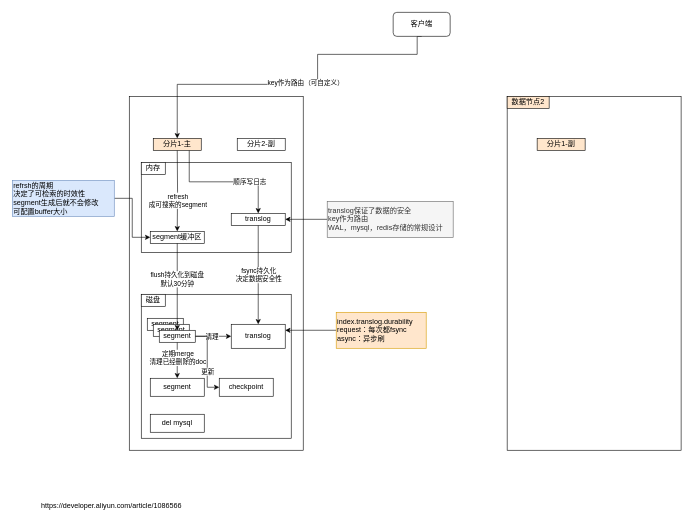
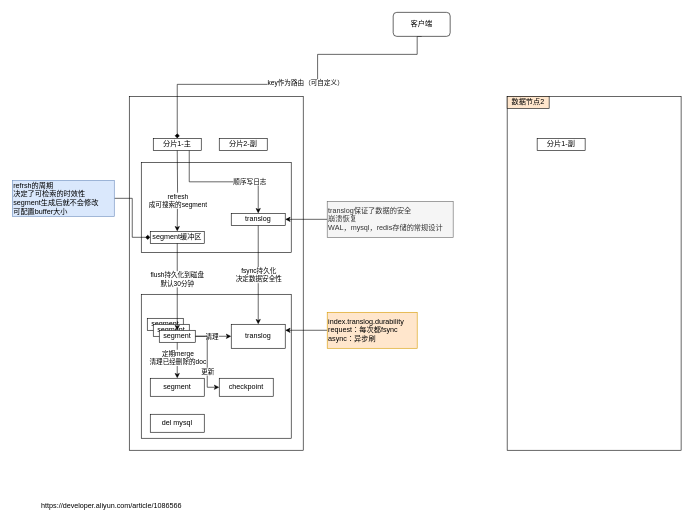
edge "客户端" -> "分片1-主": arrowhead classic -> diamond
node "分片1-主": fillcolor #ffe6cc -> #ffffff
node "分片2-副": moved (261, 144) -> (243, 144)
node "分片1-副": fillcolor #ffe6cc -> #ffffff
node "内存": removed
node "translog保证了数据的安全 key作为路由 WAL，mysql，redis存储的常规设计": label "translog保证了数据的安全 key作为路由 WAL，mysql，redis存储的常规设计" -> "translog保证了数据的安全 崩溃恢复 WAL，mysql，redis存储的常规设计"
edge "refrsh的周期 决定了可检索的时效性 segment生成后就不会修改 可配置buffer大小" -> "segment缓冲区": arrowhead classic -> diamond
node "磁盘": removed
node "index.translog.durability request：每次都fsync async：异步刷": moved (381, 330) -> (372, 330)
